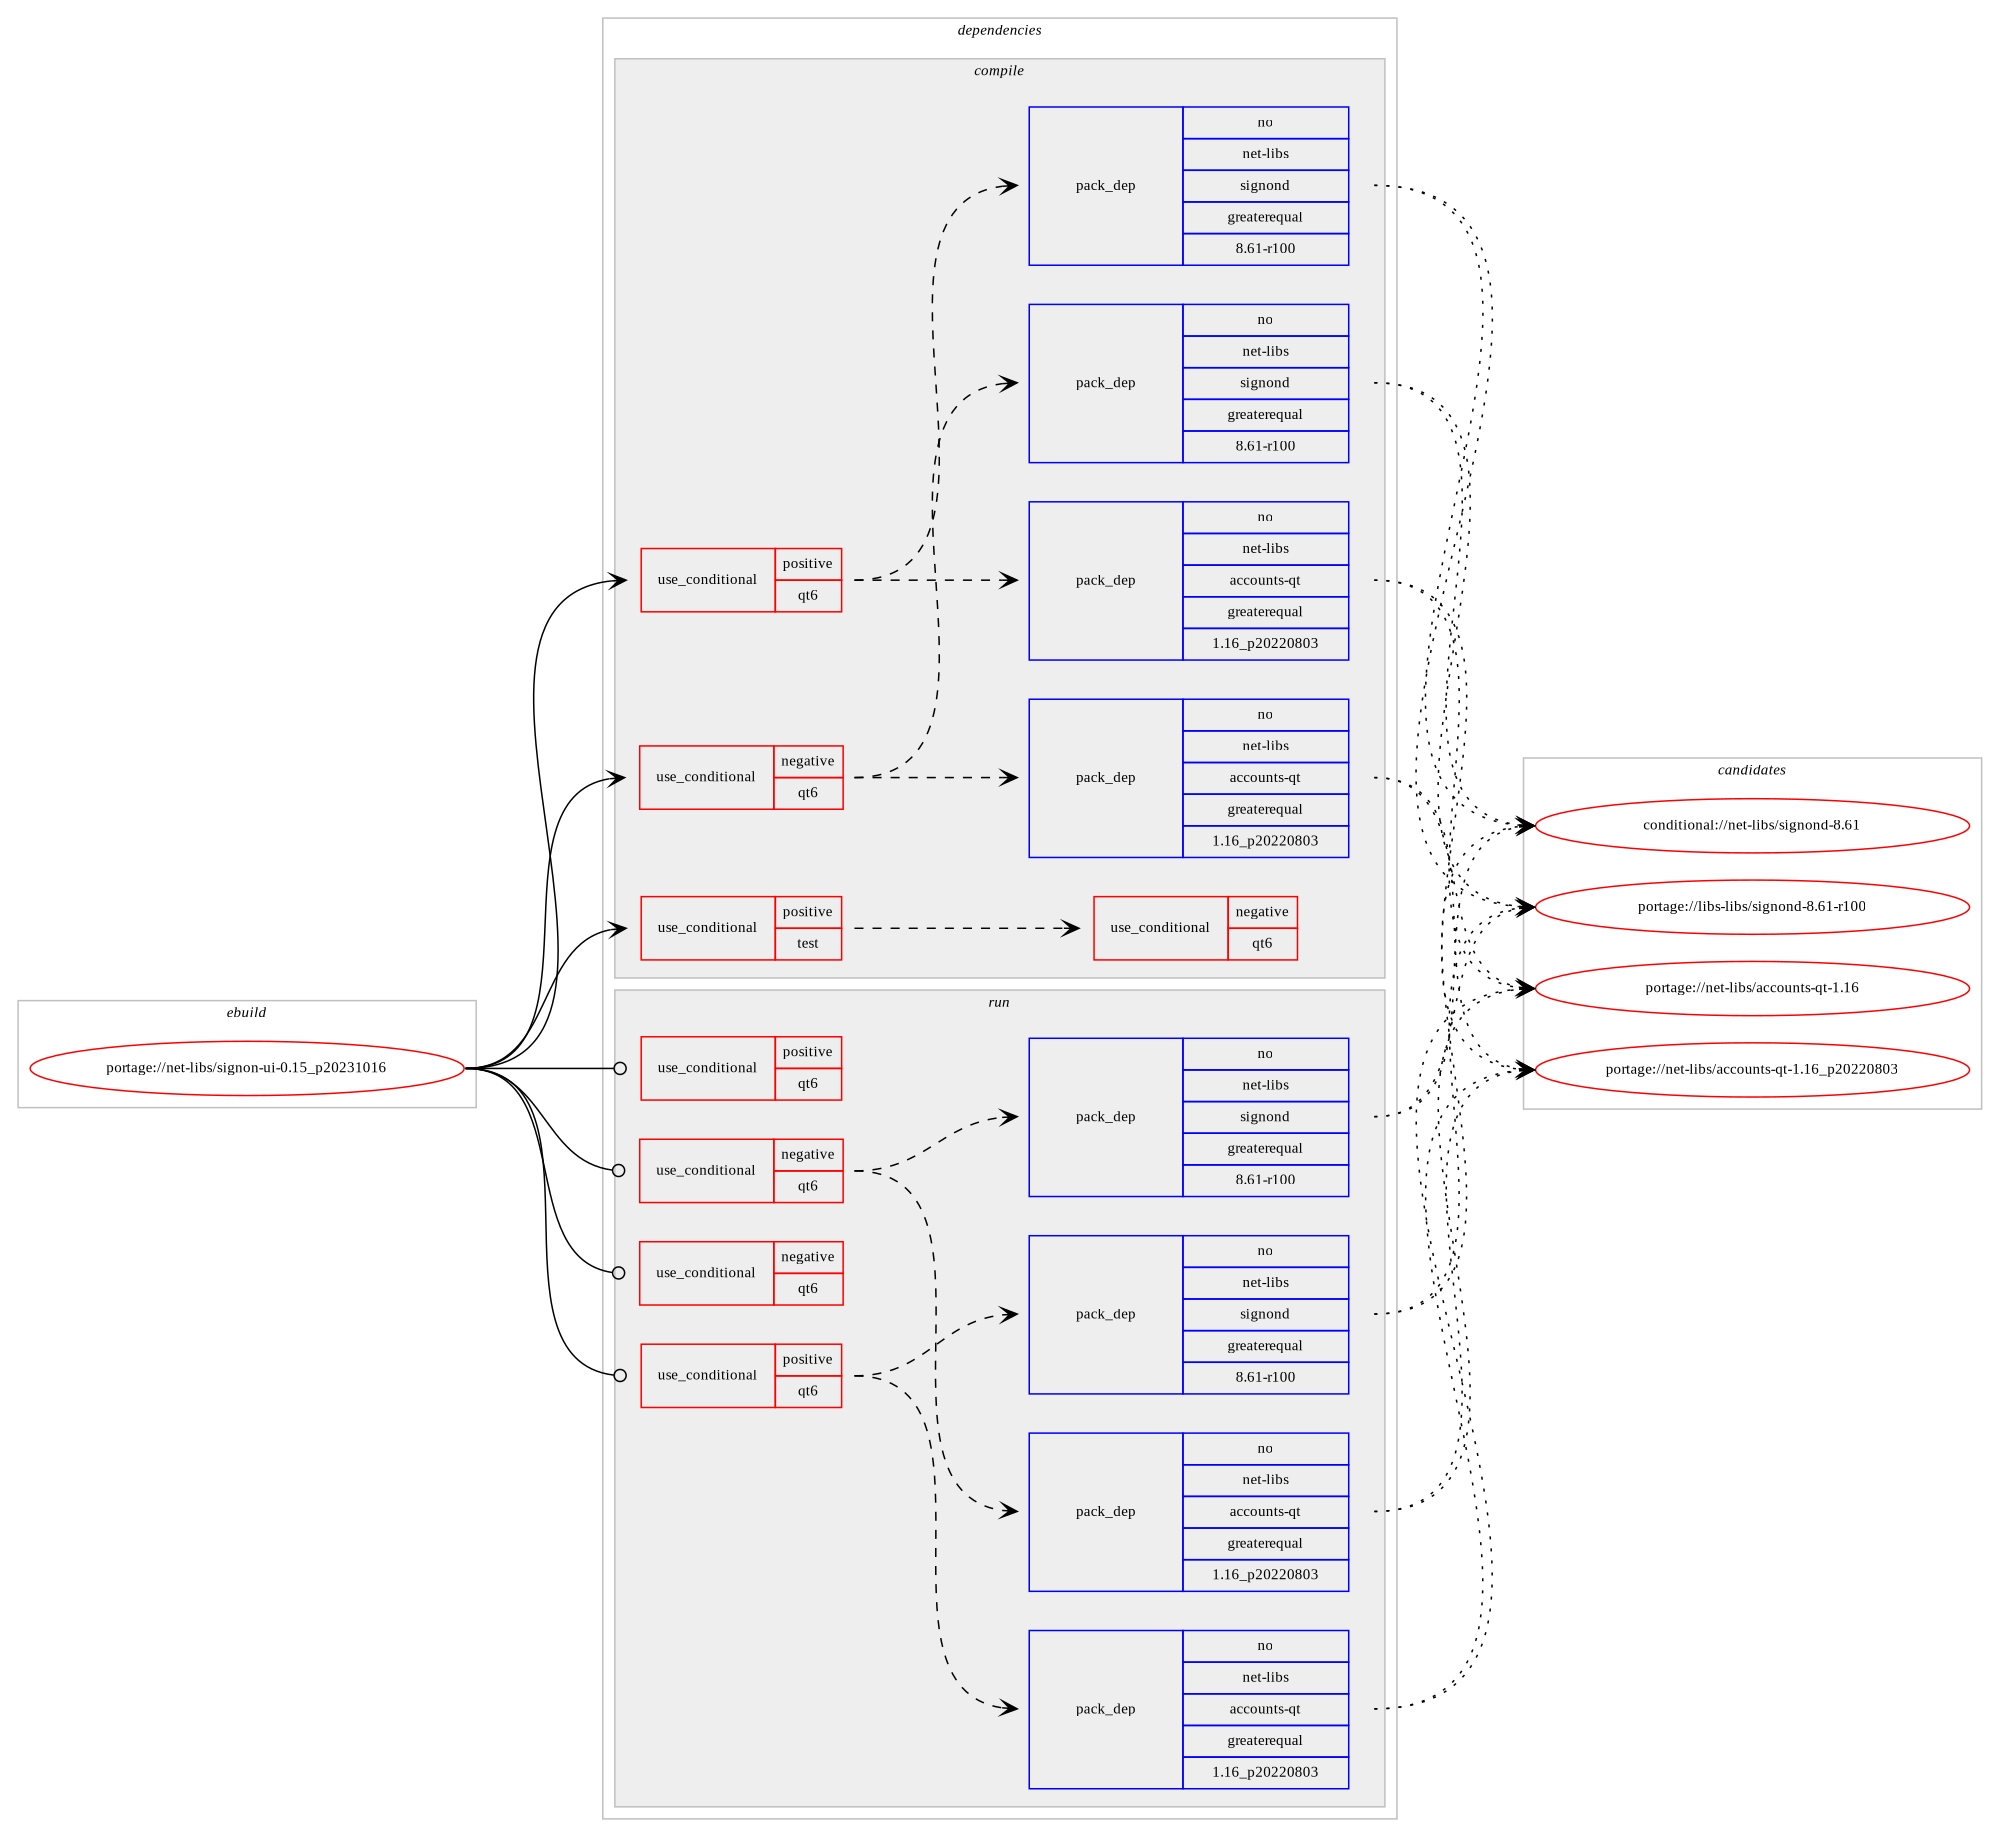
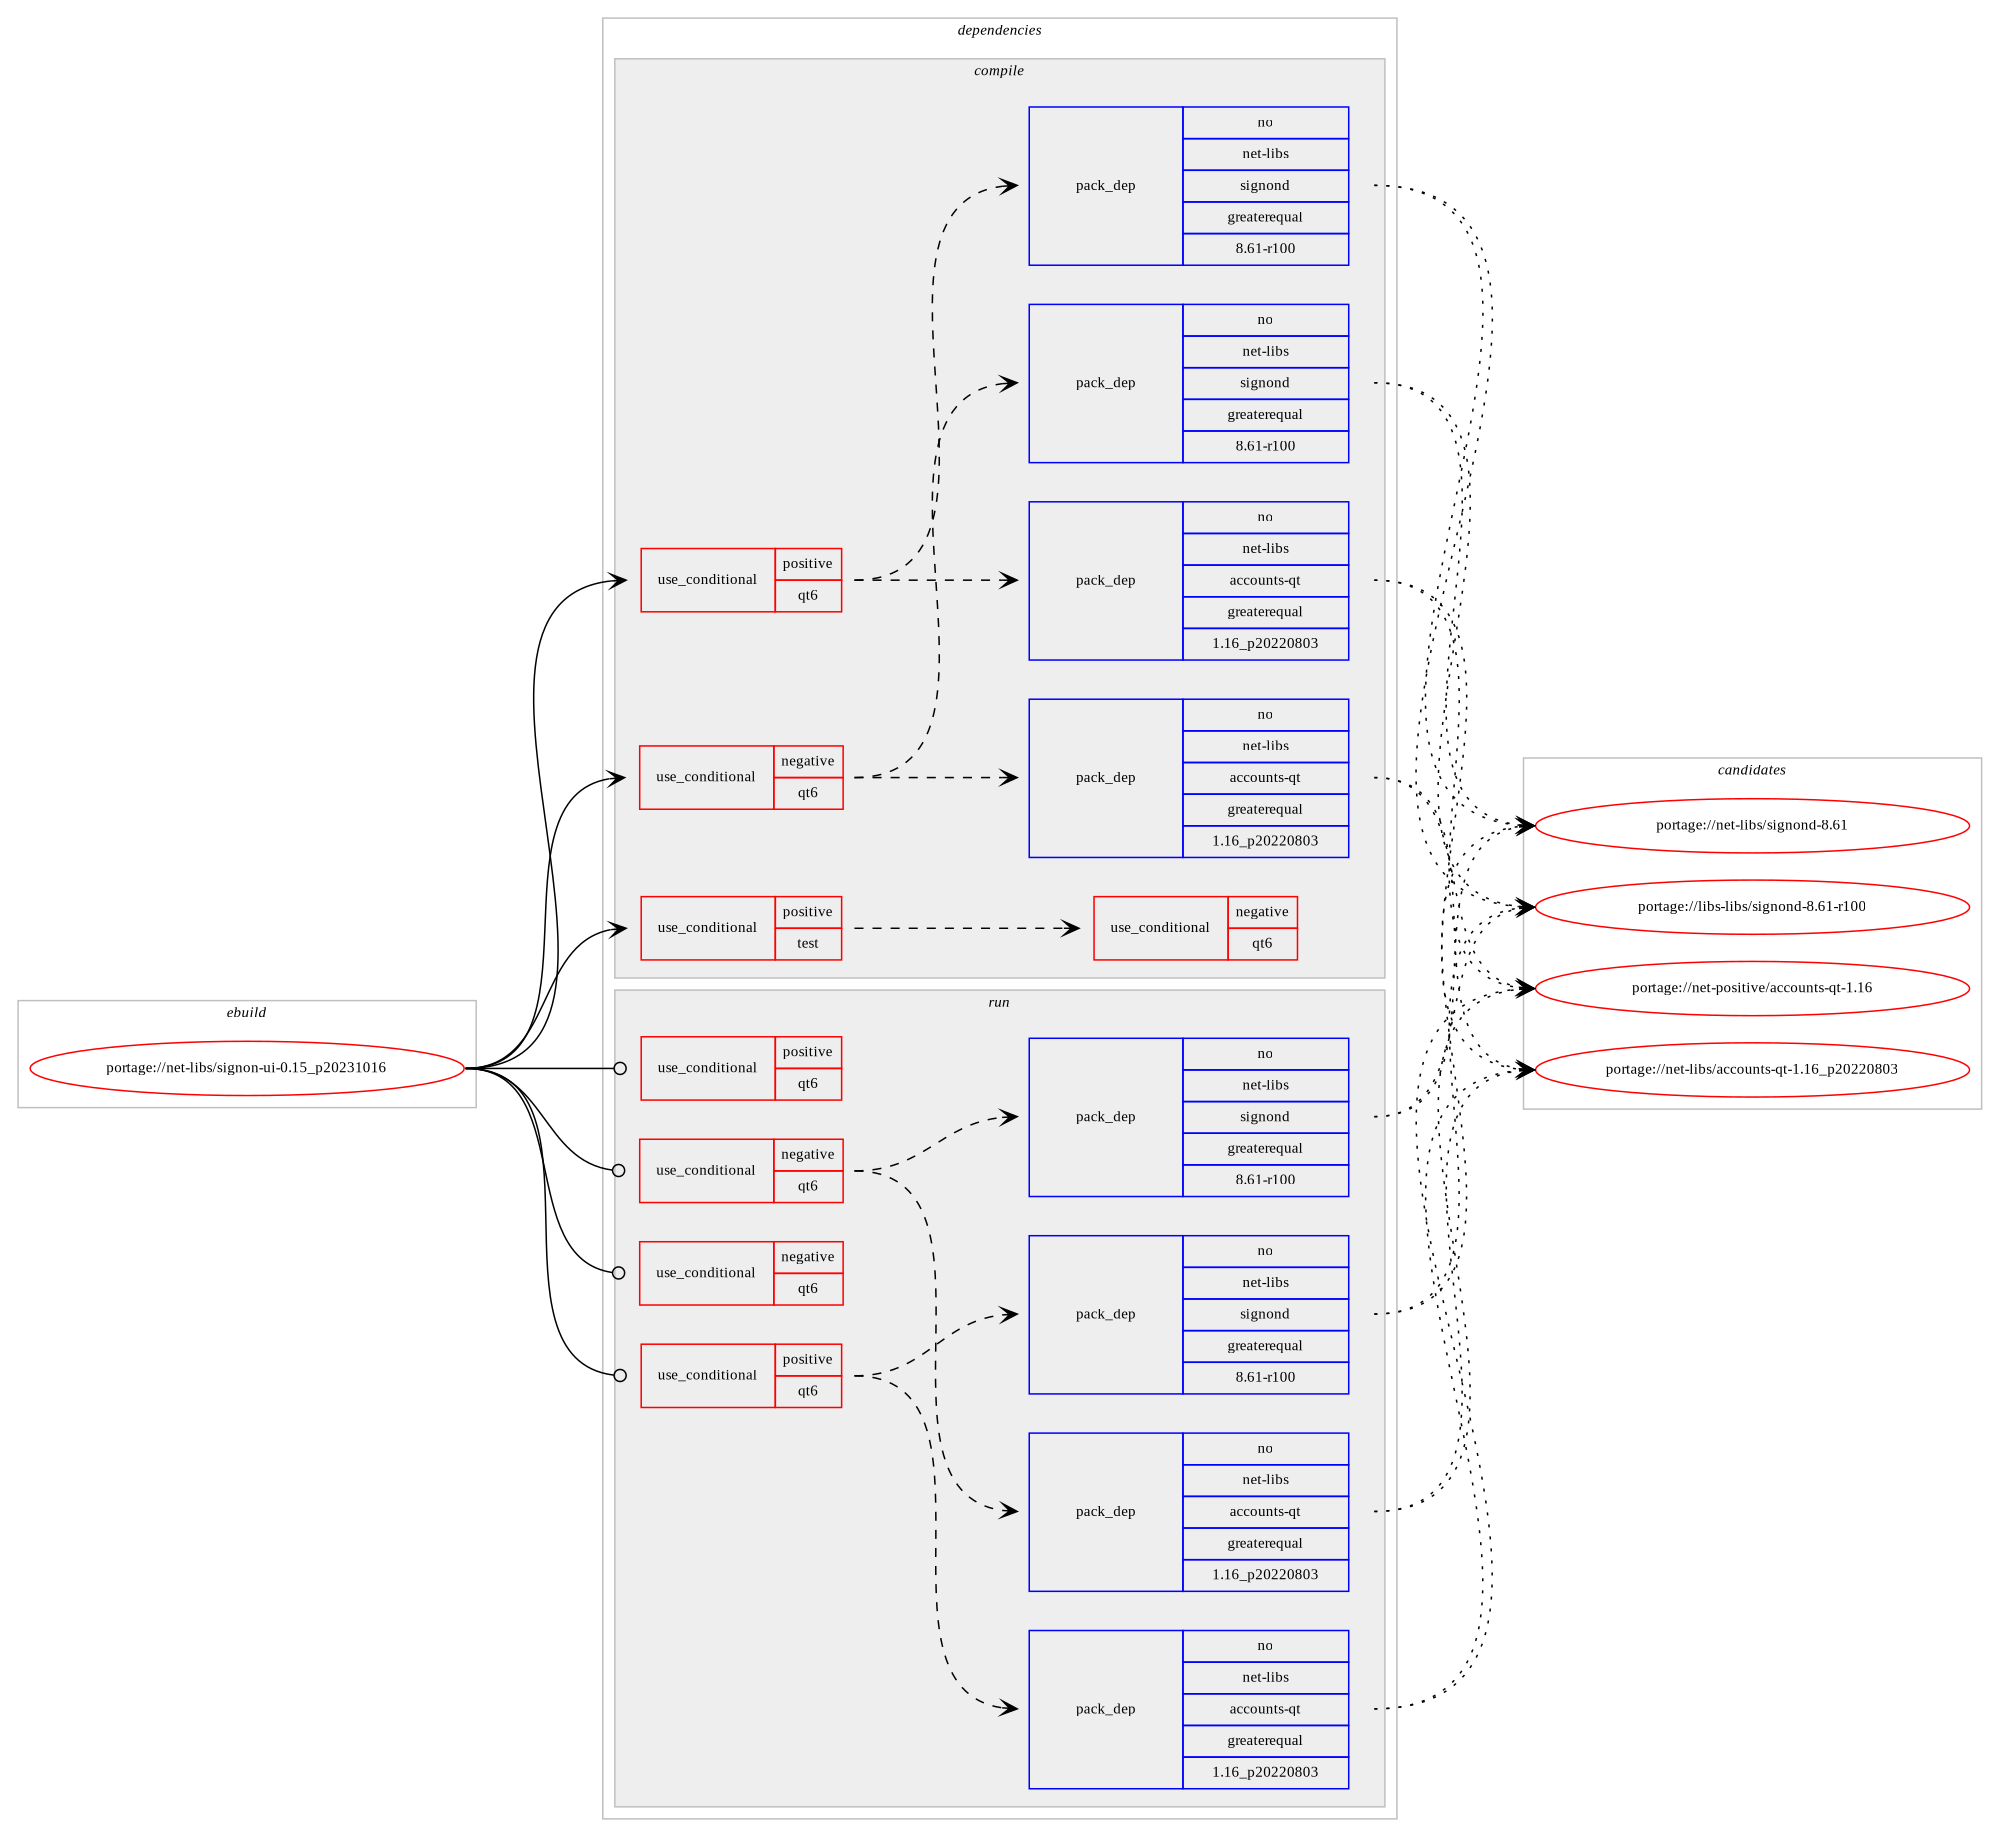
node "conditional://net-libs/signond-8.61": label "conditional://net-libs/signond-8.61" -> "portage://net-libs/signond-8.61"
node "portage://net-libs/accounts-qt-1.16": label "portage://net-libs/accounts-qt-1.16" -> "portage://net-positive/accounts-qt-1.16"
